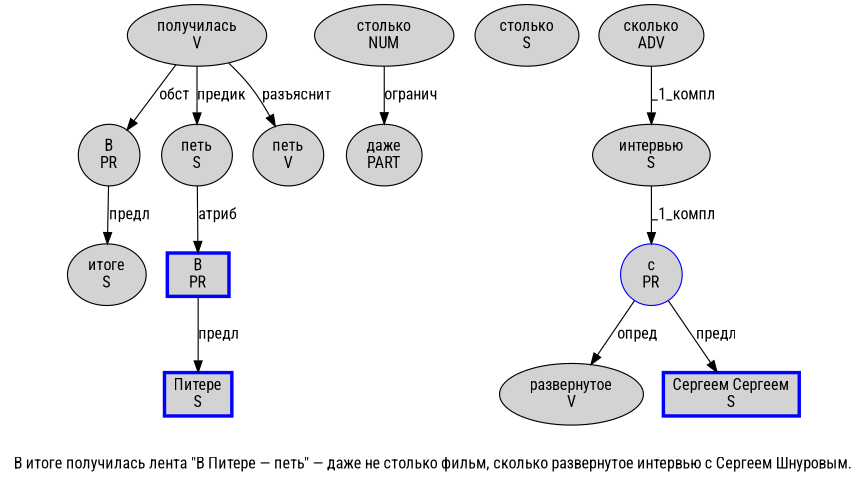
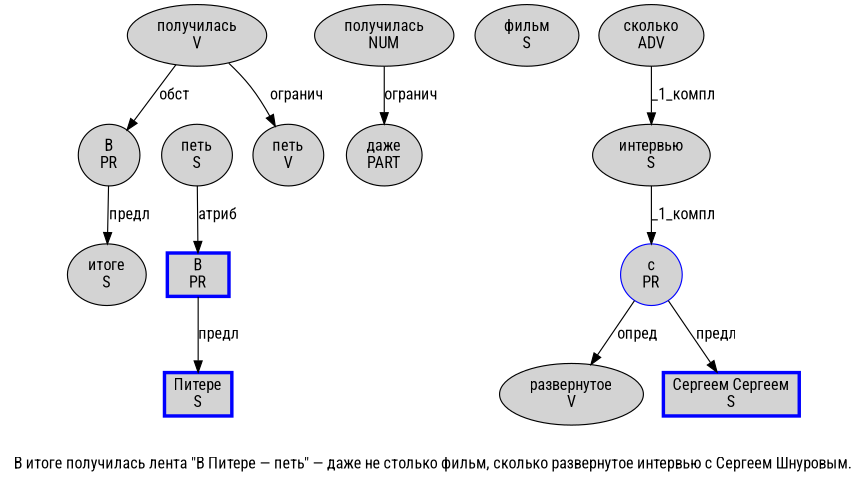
node "столько NUM": label "столько NUM" -> "получилась NUM"
node "столько S": label "столько S" -> "фильм S"
edge "получилась V" -> "петь S": removed, label "предик"
edge "получилась V" -> "петь V": label "разъяснит" -> "огранич"
